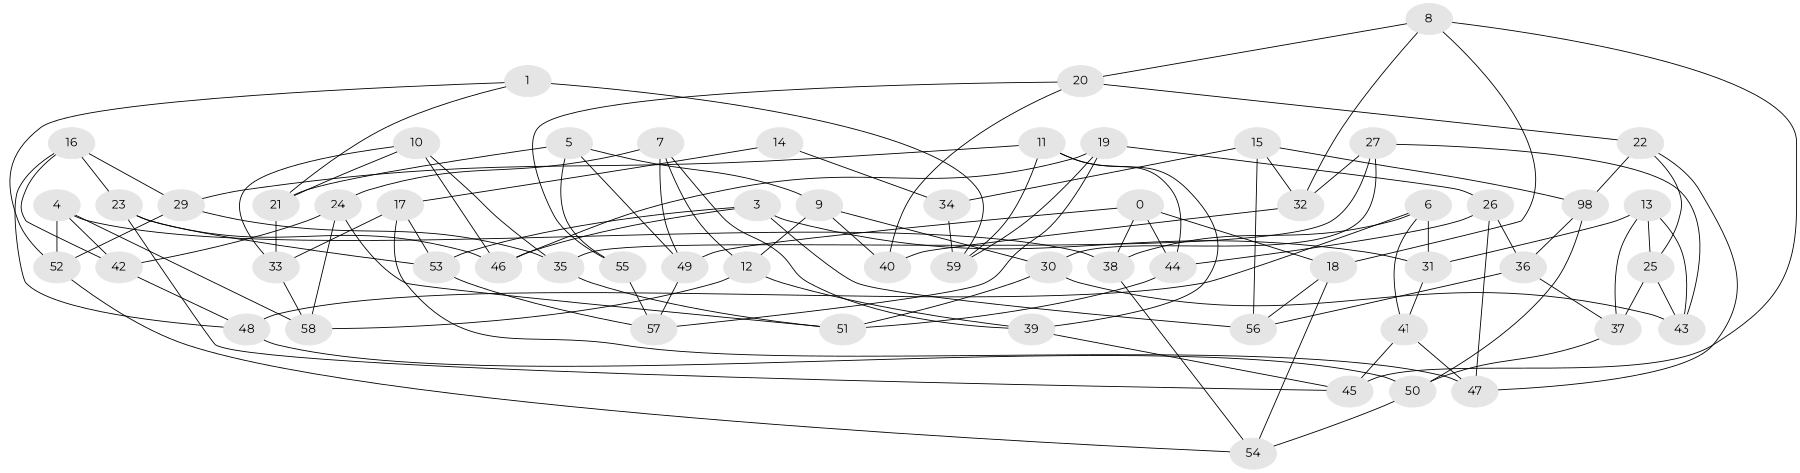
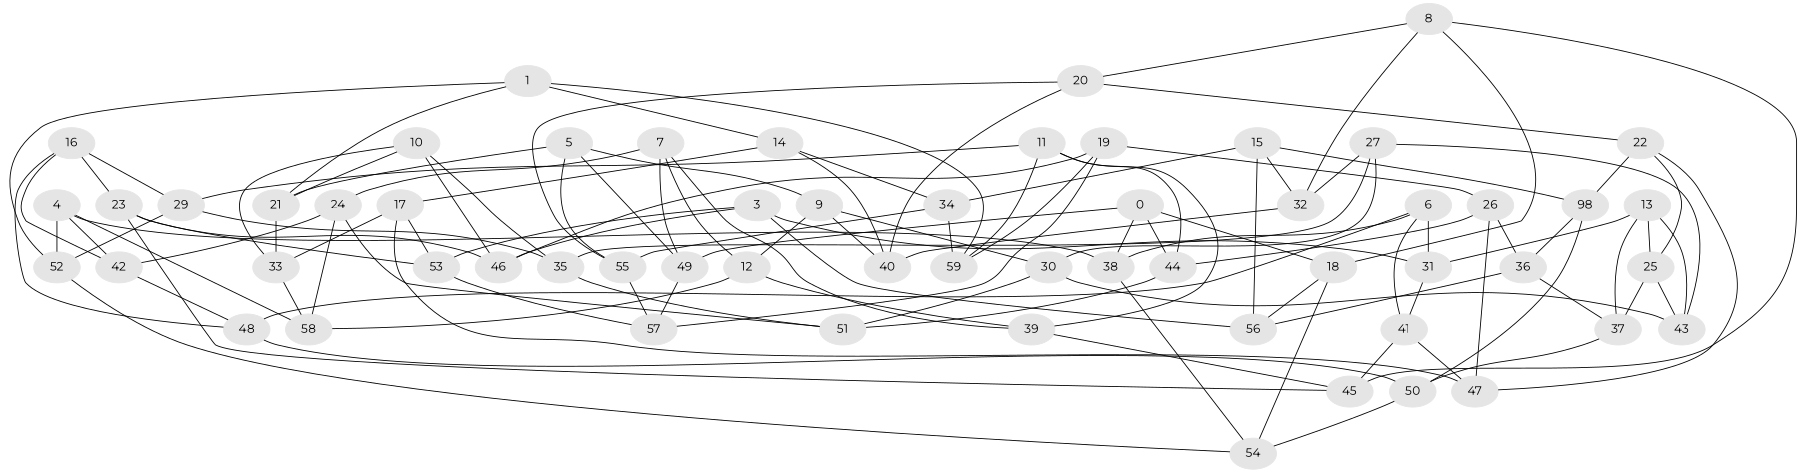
edge "1" -- "14": added
edge "14" -- "40": added
edge "34" -- "55": added
